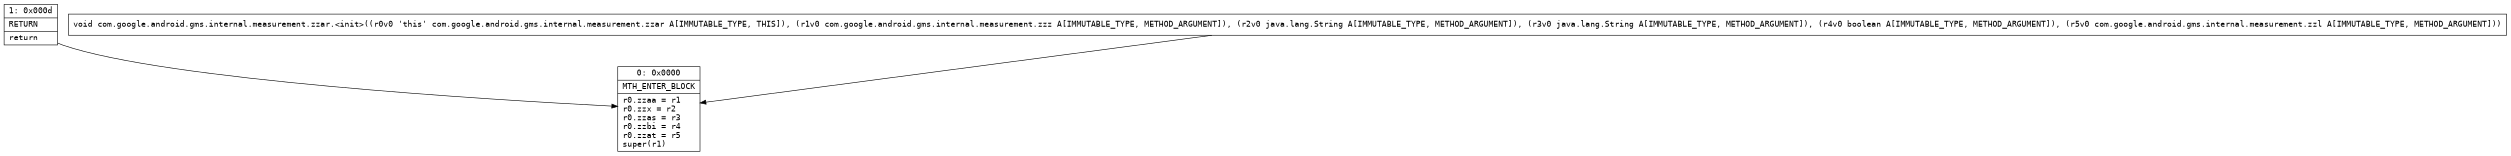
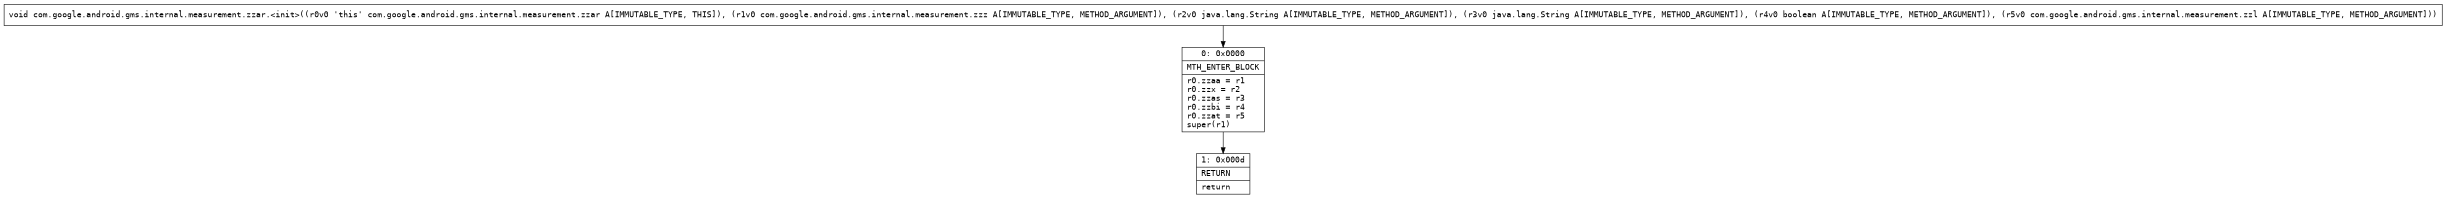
edge "1: 0x000d" -> "0: 0x0000": reversed
